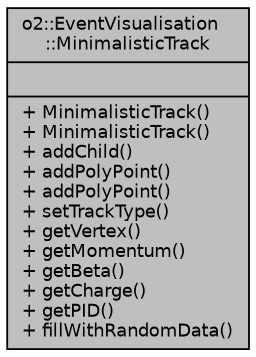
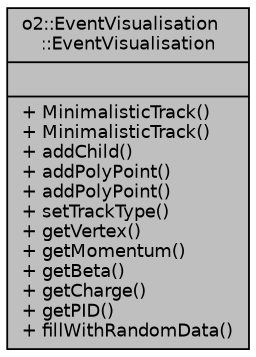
node "o2::EventVisualisation": text "::MinimalisticTrack" -> "::EventVisualisation"
